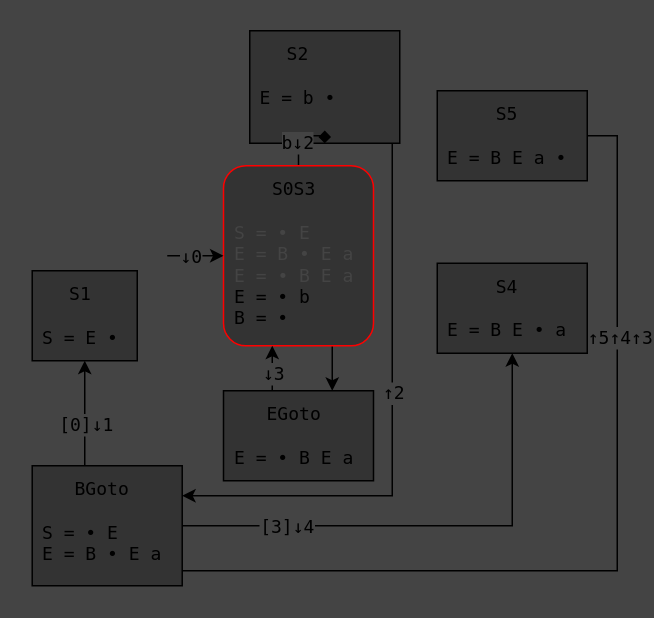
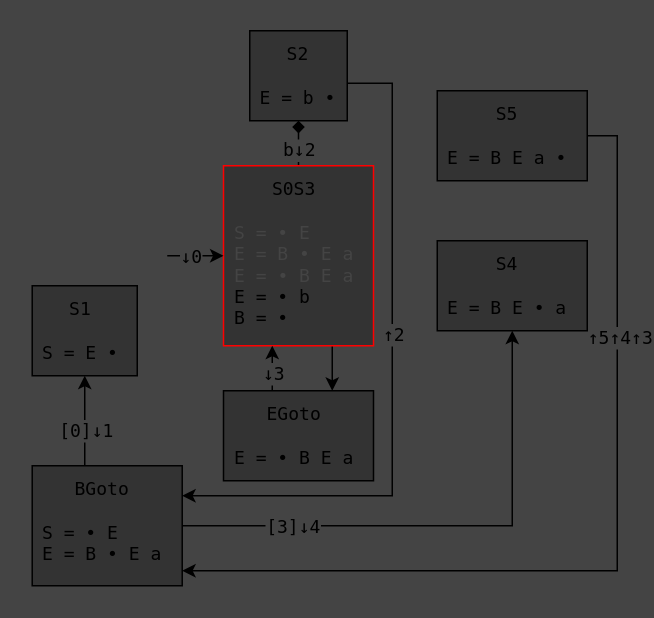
node "S2 E = b •": size 150x113 -> 98x90
node "S0S3 S = • E E = B • E a E = • B E a E = • b B = •": shape rounded rectangle -> rectangle
node "S4 E = B E • a": moved (512, 308) -> (512, 286)
node "S1 S = E •": moved (85, 316) -> (85, 331)
edge "S5 E = B E a •" -- "BGoto S = • E E = B • E a": arrowhead none -> classic
